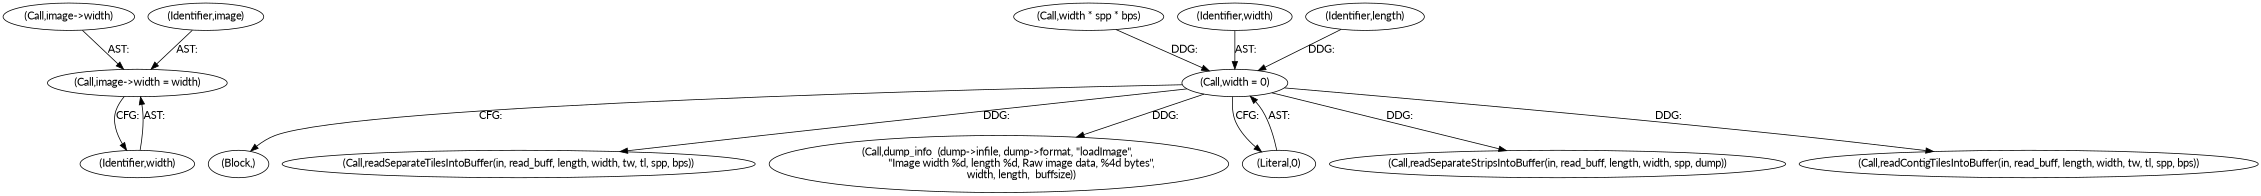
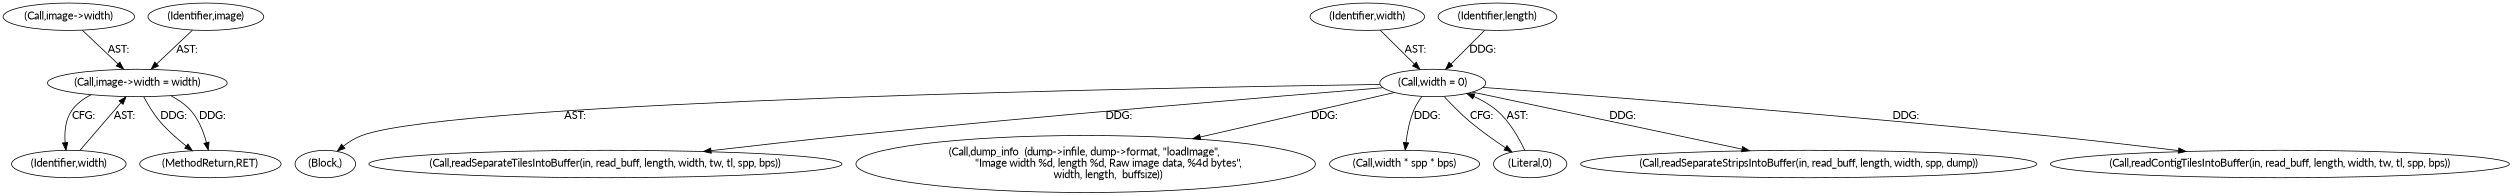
edge "(Call,width * spp * bps)" -> "(Call,width = 0)": reversed
edge "(Call,width = 0)" -> "(Block,)": label "CFG: " -> "AST: "
node "(MethodReturn,RET)": added
